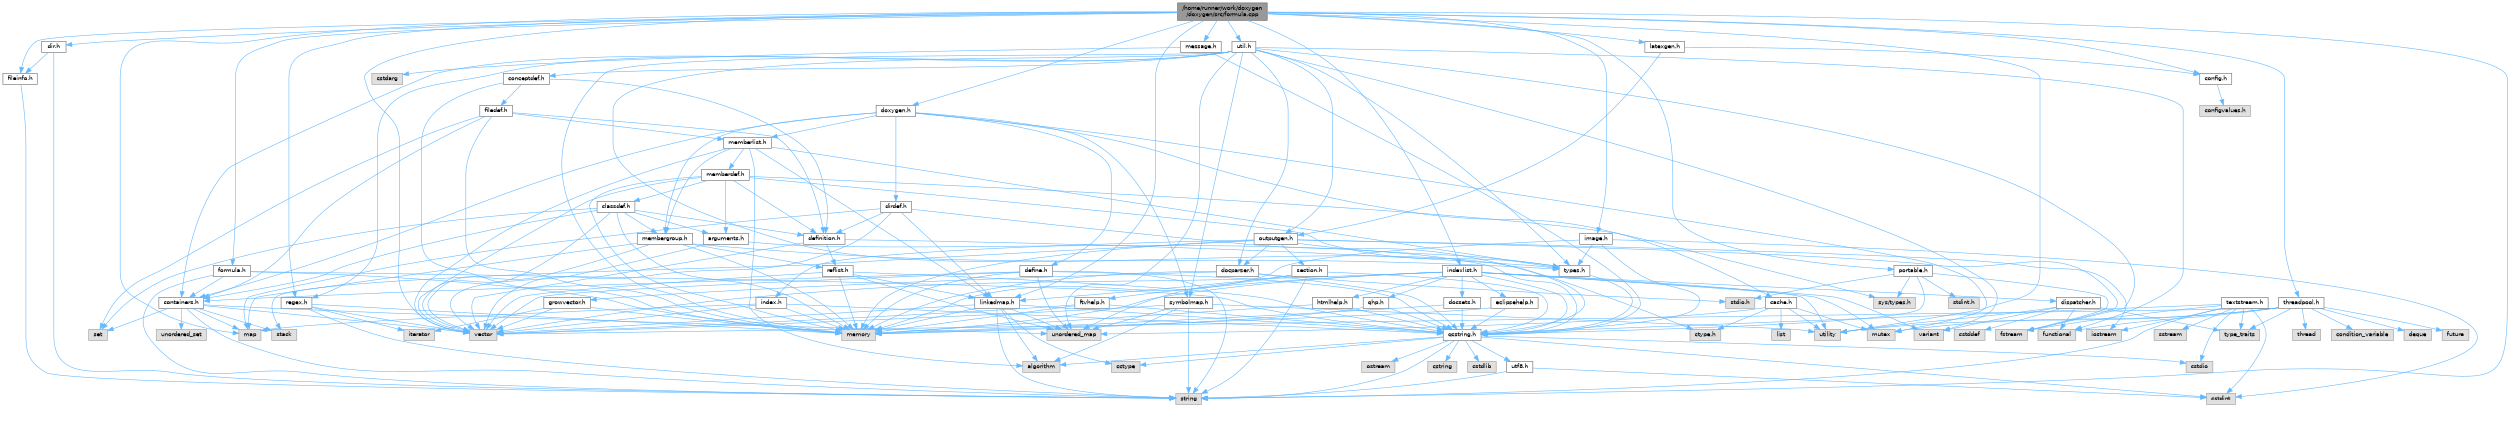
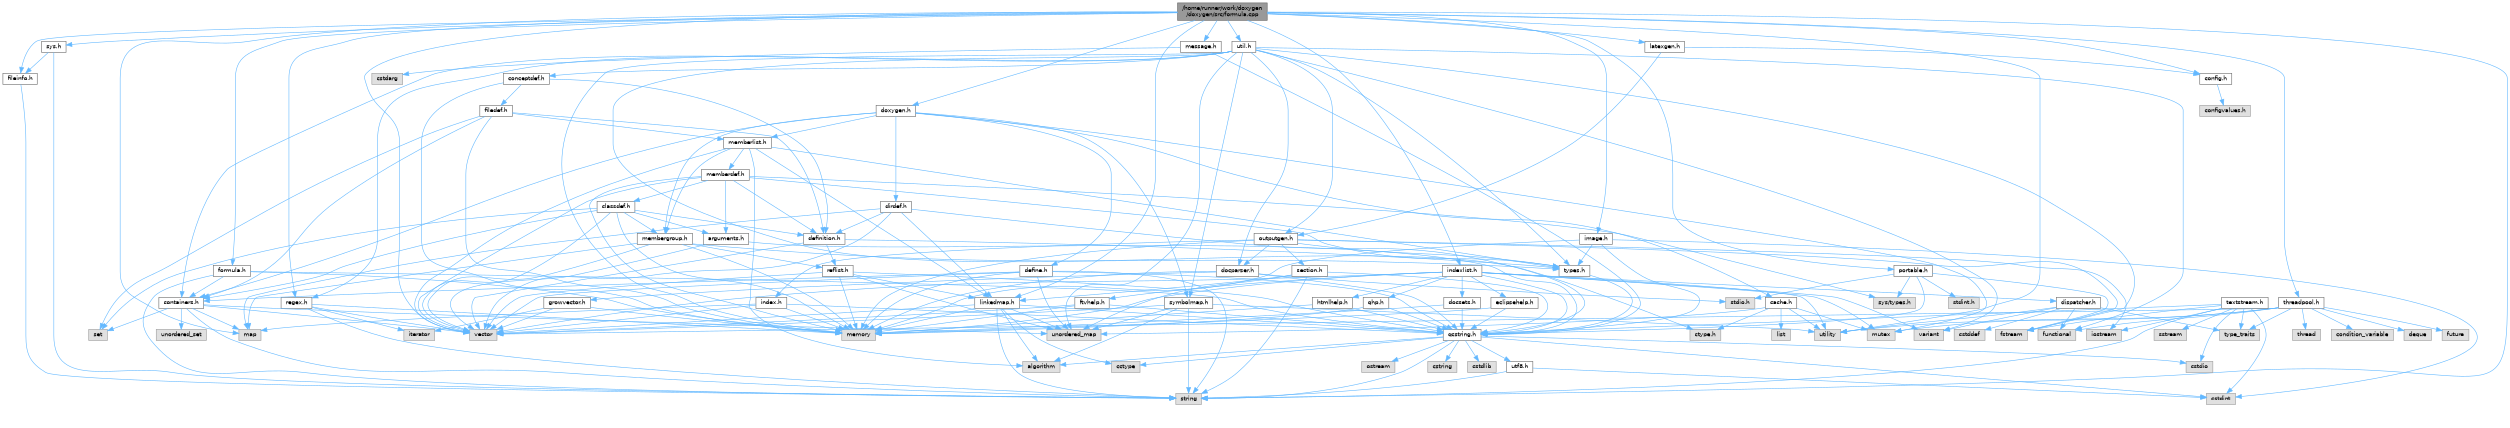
node "dir.h": label "dir.h" -> "sys.h"
node "stack": removed
